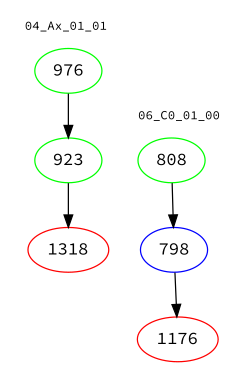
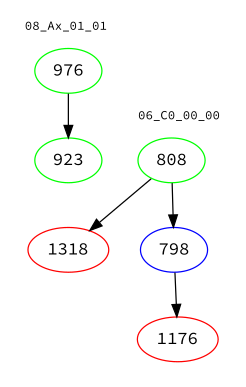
cluster "04_Ax_01_01": label "04_Ax_01_01" -> "08_Ax_01_01"
cluster "06_C0_01_00": label "06_C0_01_00" -> "06_C0_00_00"
edge "923" -> "1318": now "808" -> "1318"
